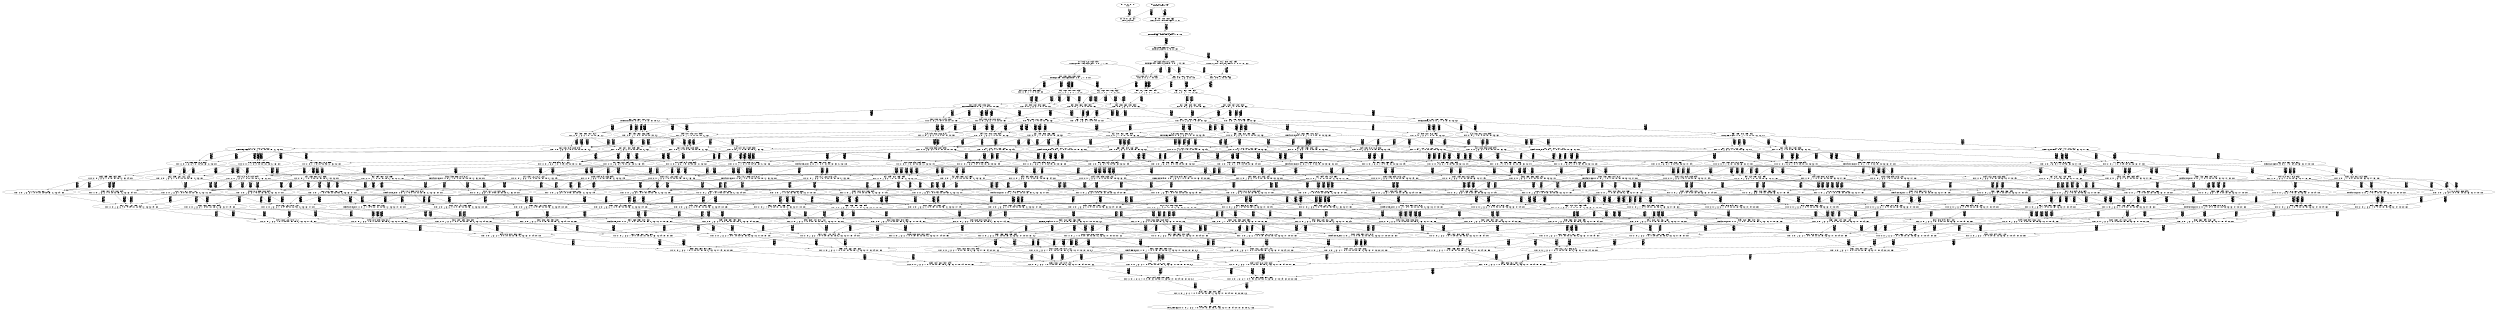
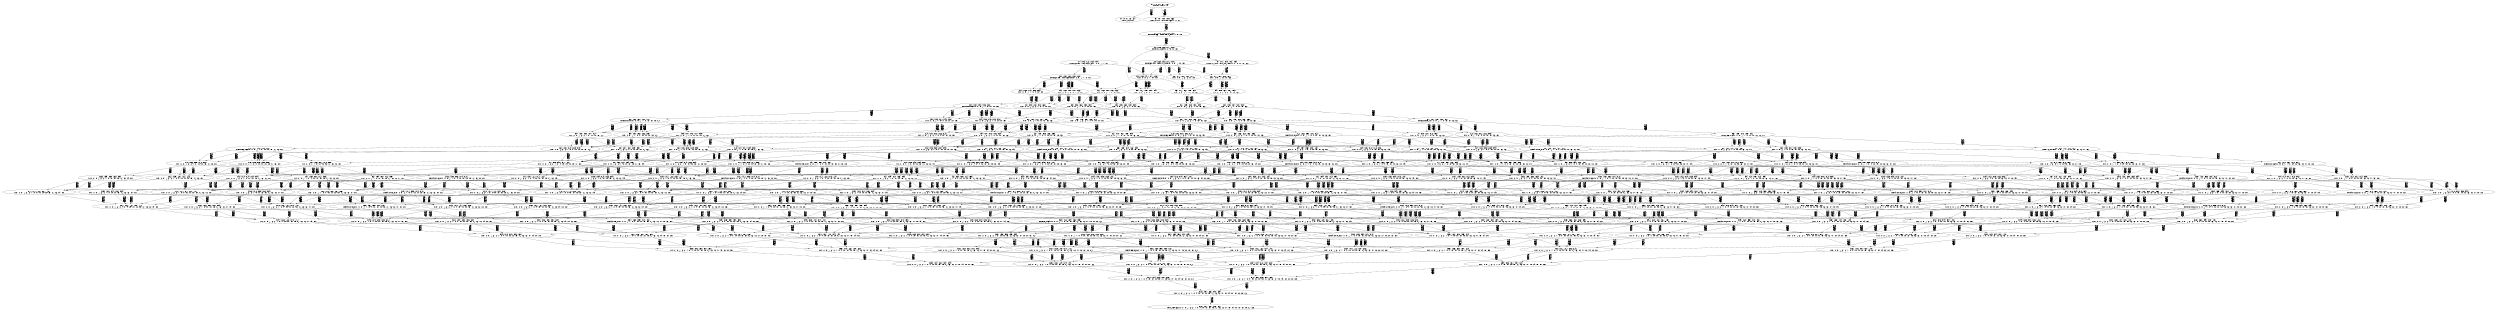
node "S0: [0, 0] [0, 0] {}{}": removed
edge "S13: [174, 220] [212, 277] {}{1, 2, 3, 4, 5, 6, 11, 12}" -> "S18: [174, 223] [212, 279] {}{1, 2, 3, 4, 5, 6, 7, 11, 12}": now "S6: [123, 155] [174, 220] {T0J11:174-220}{1, 2, 3, 11, 12}" -> "S18: [174, 223] [212, 279] {}{1, 2, 3, 4, 5, 6, 7, 11, 12}"
edge "S13: [174, 220] [212, 277] {}{1, 2, 3, 4, 5, 6, 11, 12}" -> "S15: [174, 234] [203, 257] {}{1, 2, 3, 4, 7, 11, 12, 15}": now "S11: [152, 194] [174, 223] {}{1, 2, 3, 4, 7, 11, 12}" -> "S15: [174, 234] [203, 257] {}{1, 2, 3, 4, 7, 11, 12, 15}"
node "S19: [203, 257] [234, 316] {}{1, 2, 3, 4, 5, 6, 11, 12, 15}": added
